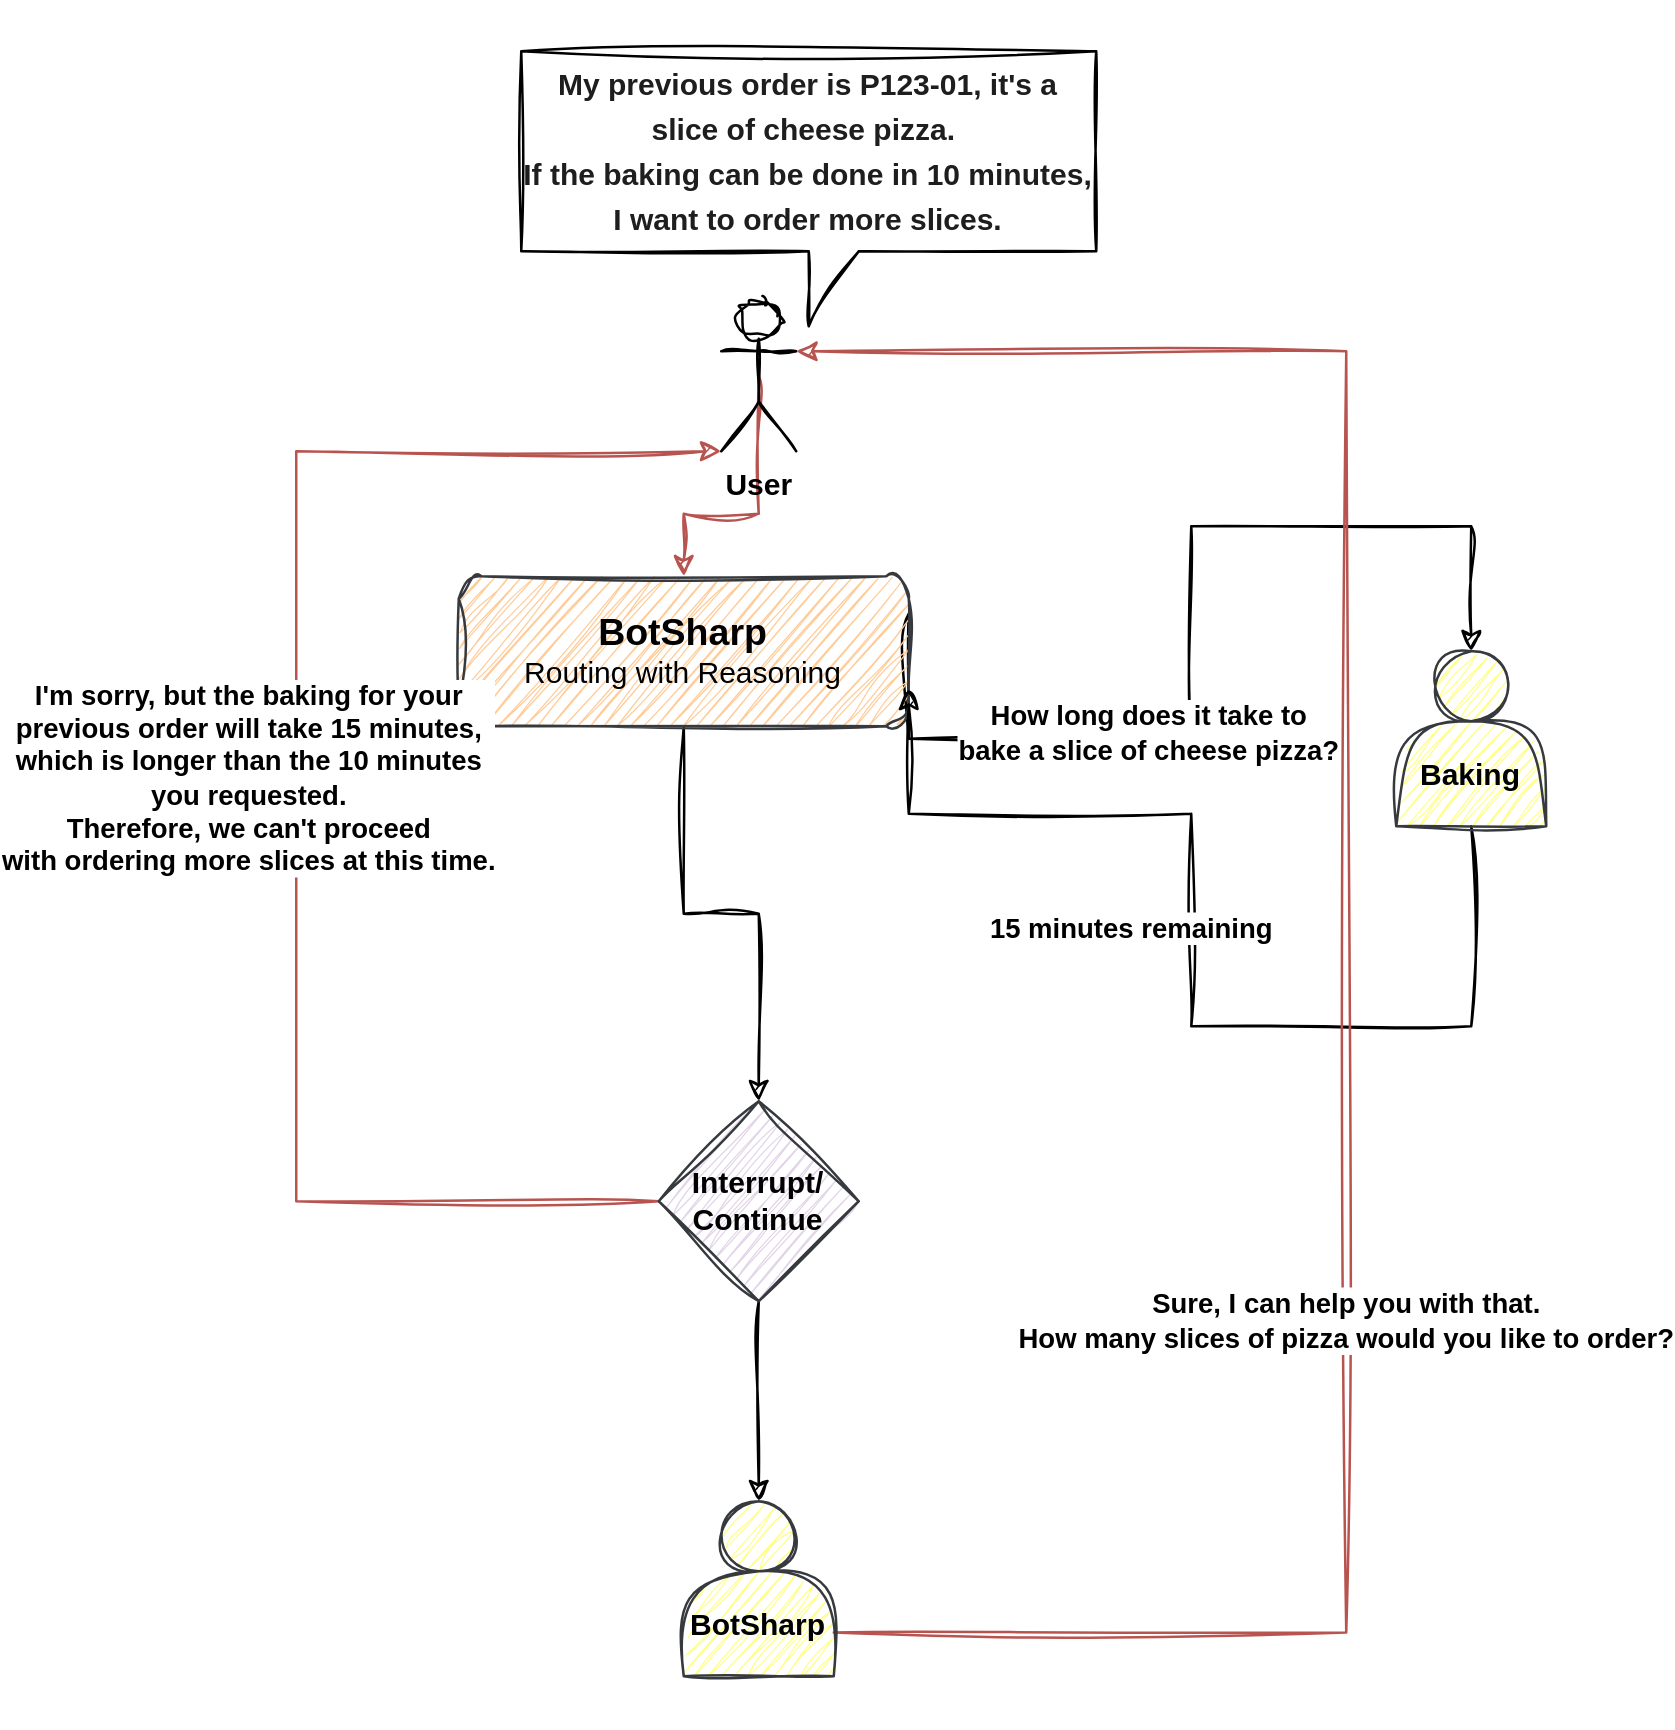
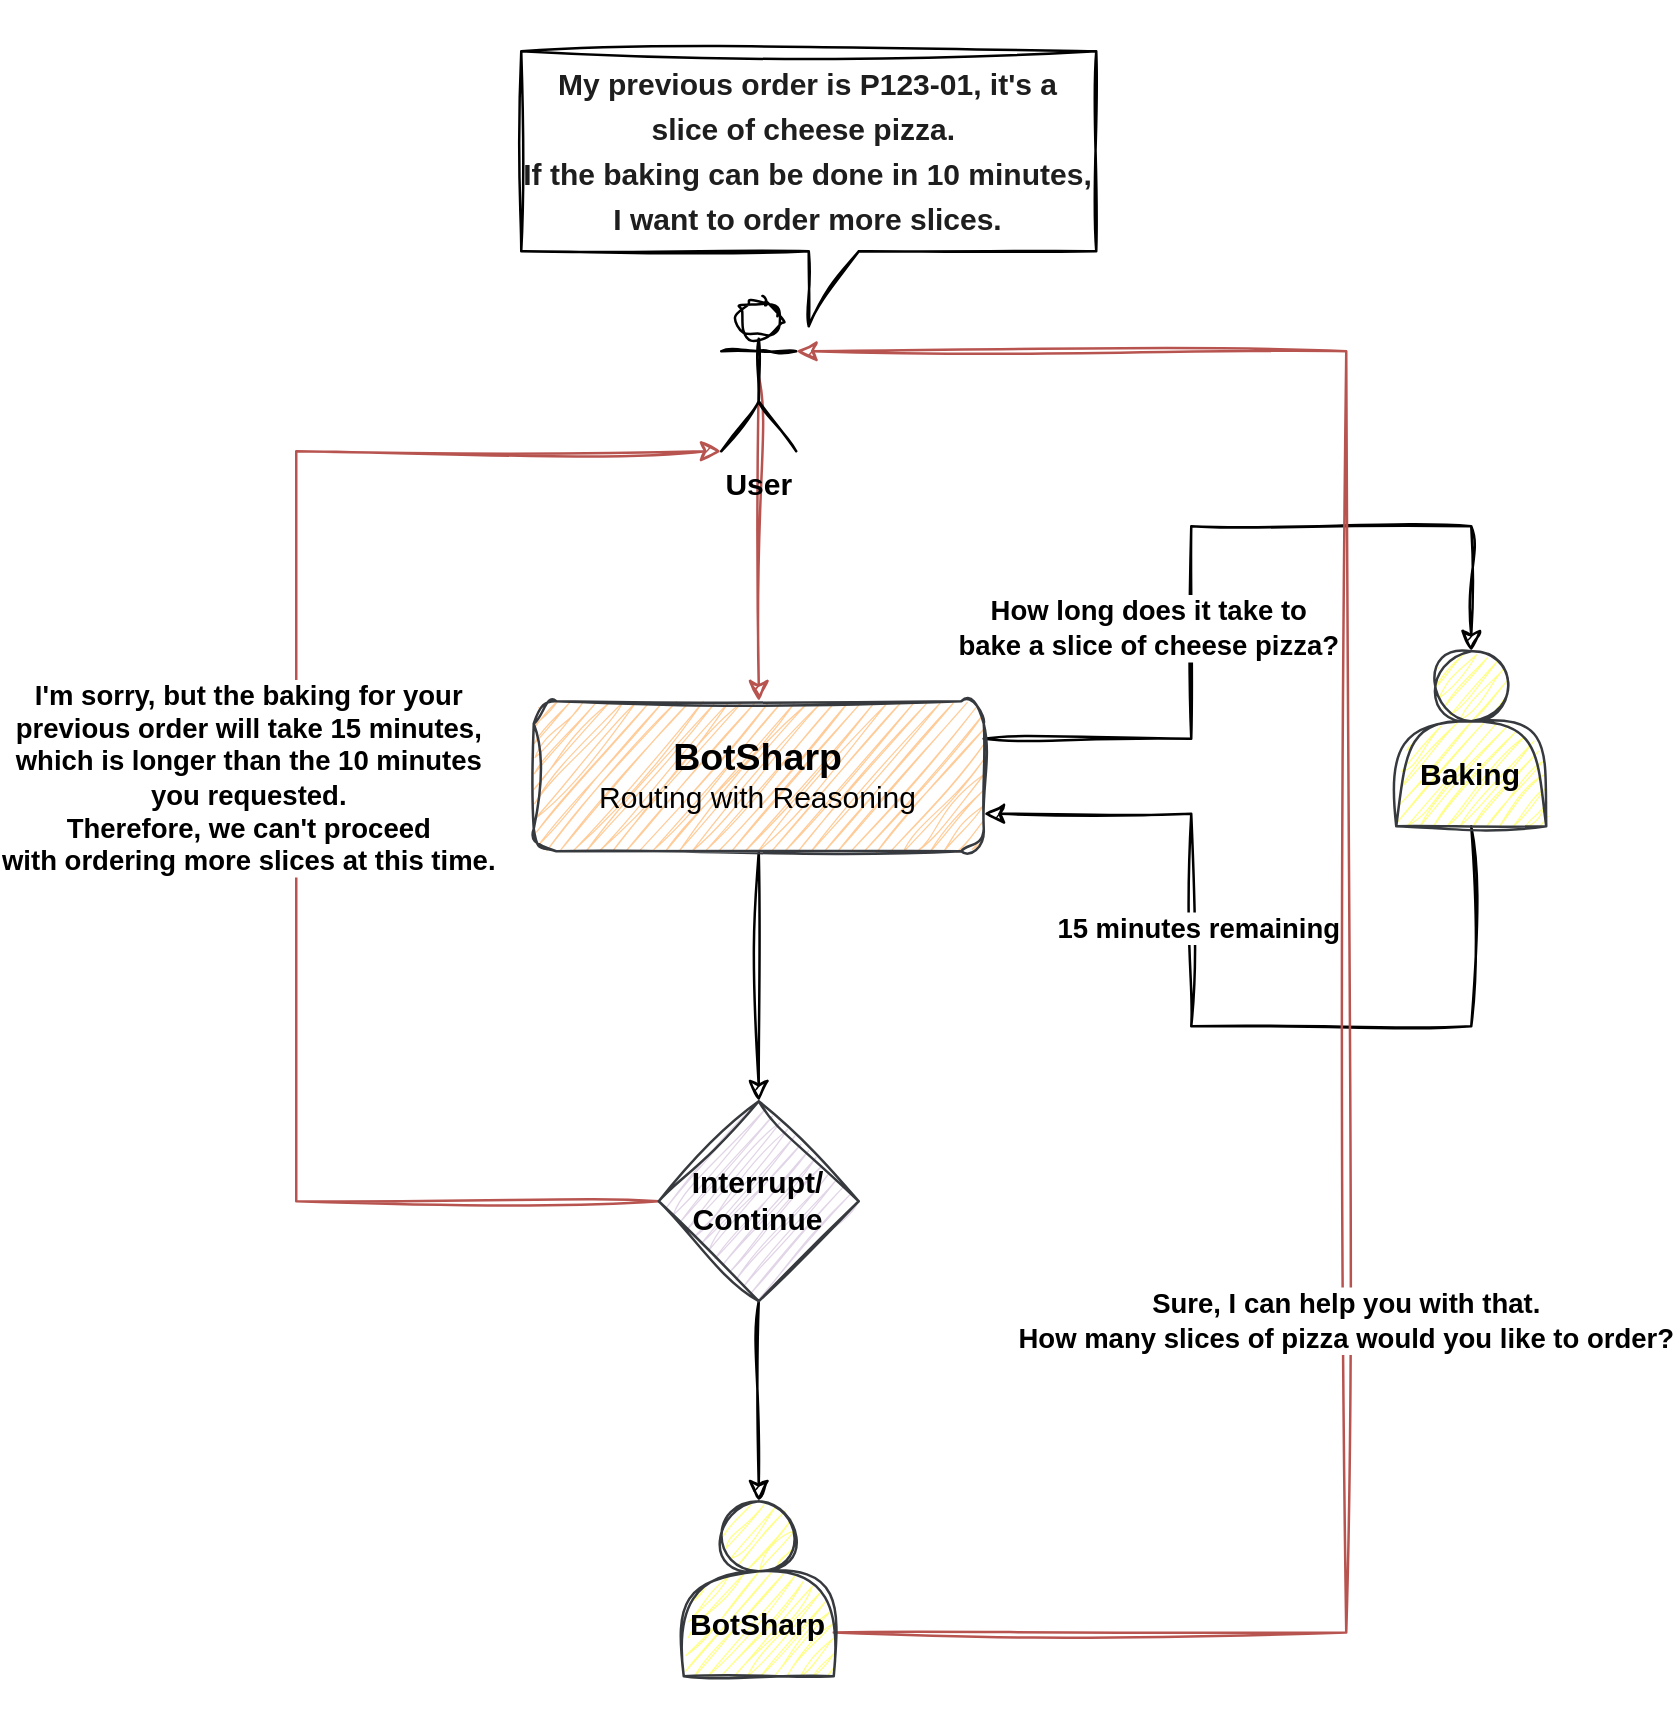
node "BotSharp Routing with Reasoning": moved (684, 651) -> (759, 776)
